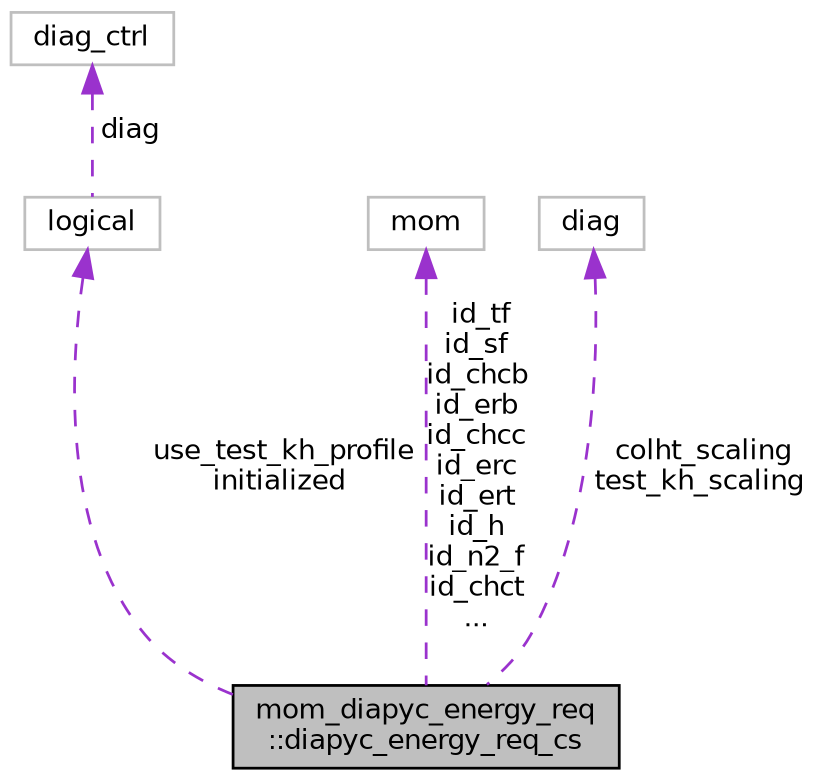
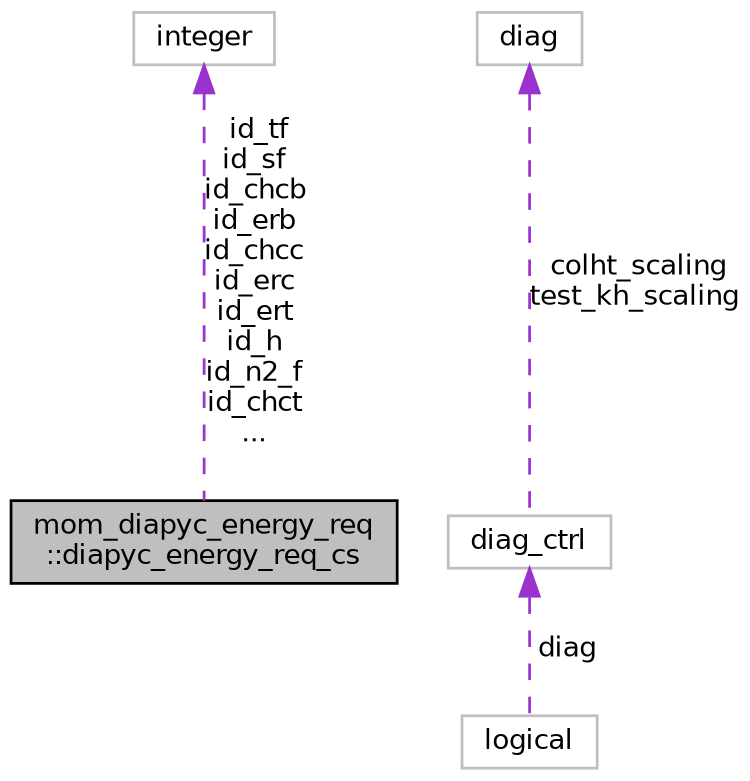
node "mom": label "mom" -> "integer"
edge "mom_diapyc_energy_req ::diapyc_energy_req_cs" -> "diag": now "diag_ctrl" -> "diag"
edge "mom_diapyc_energy_req ::diapyc_energy_req_cs" -> "logical": removed, label "use_test_kh_profile initialized"
